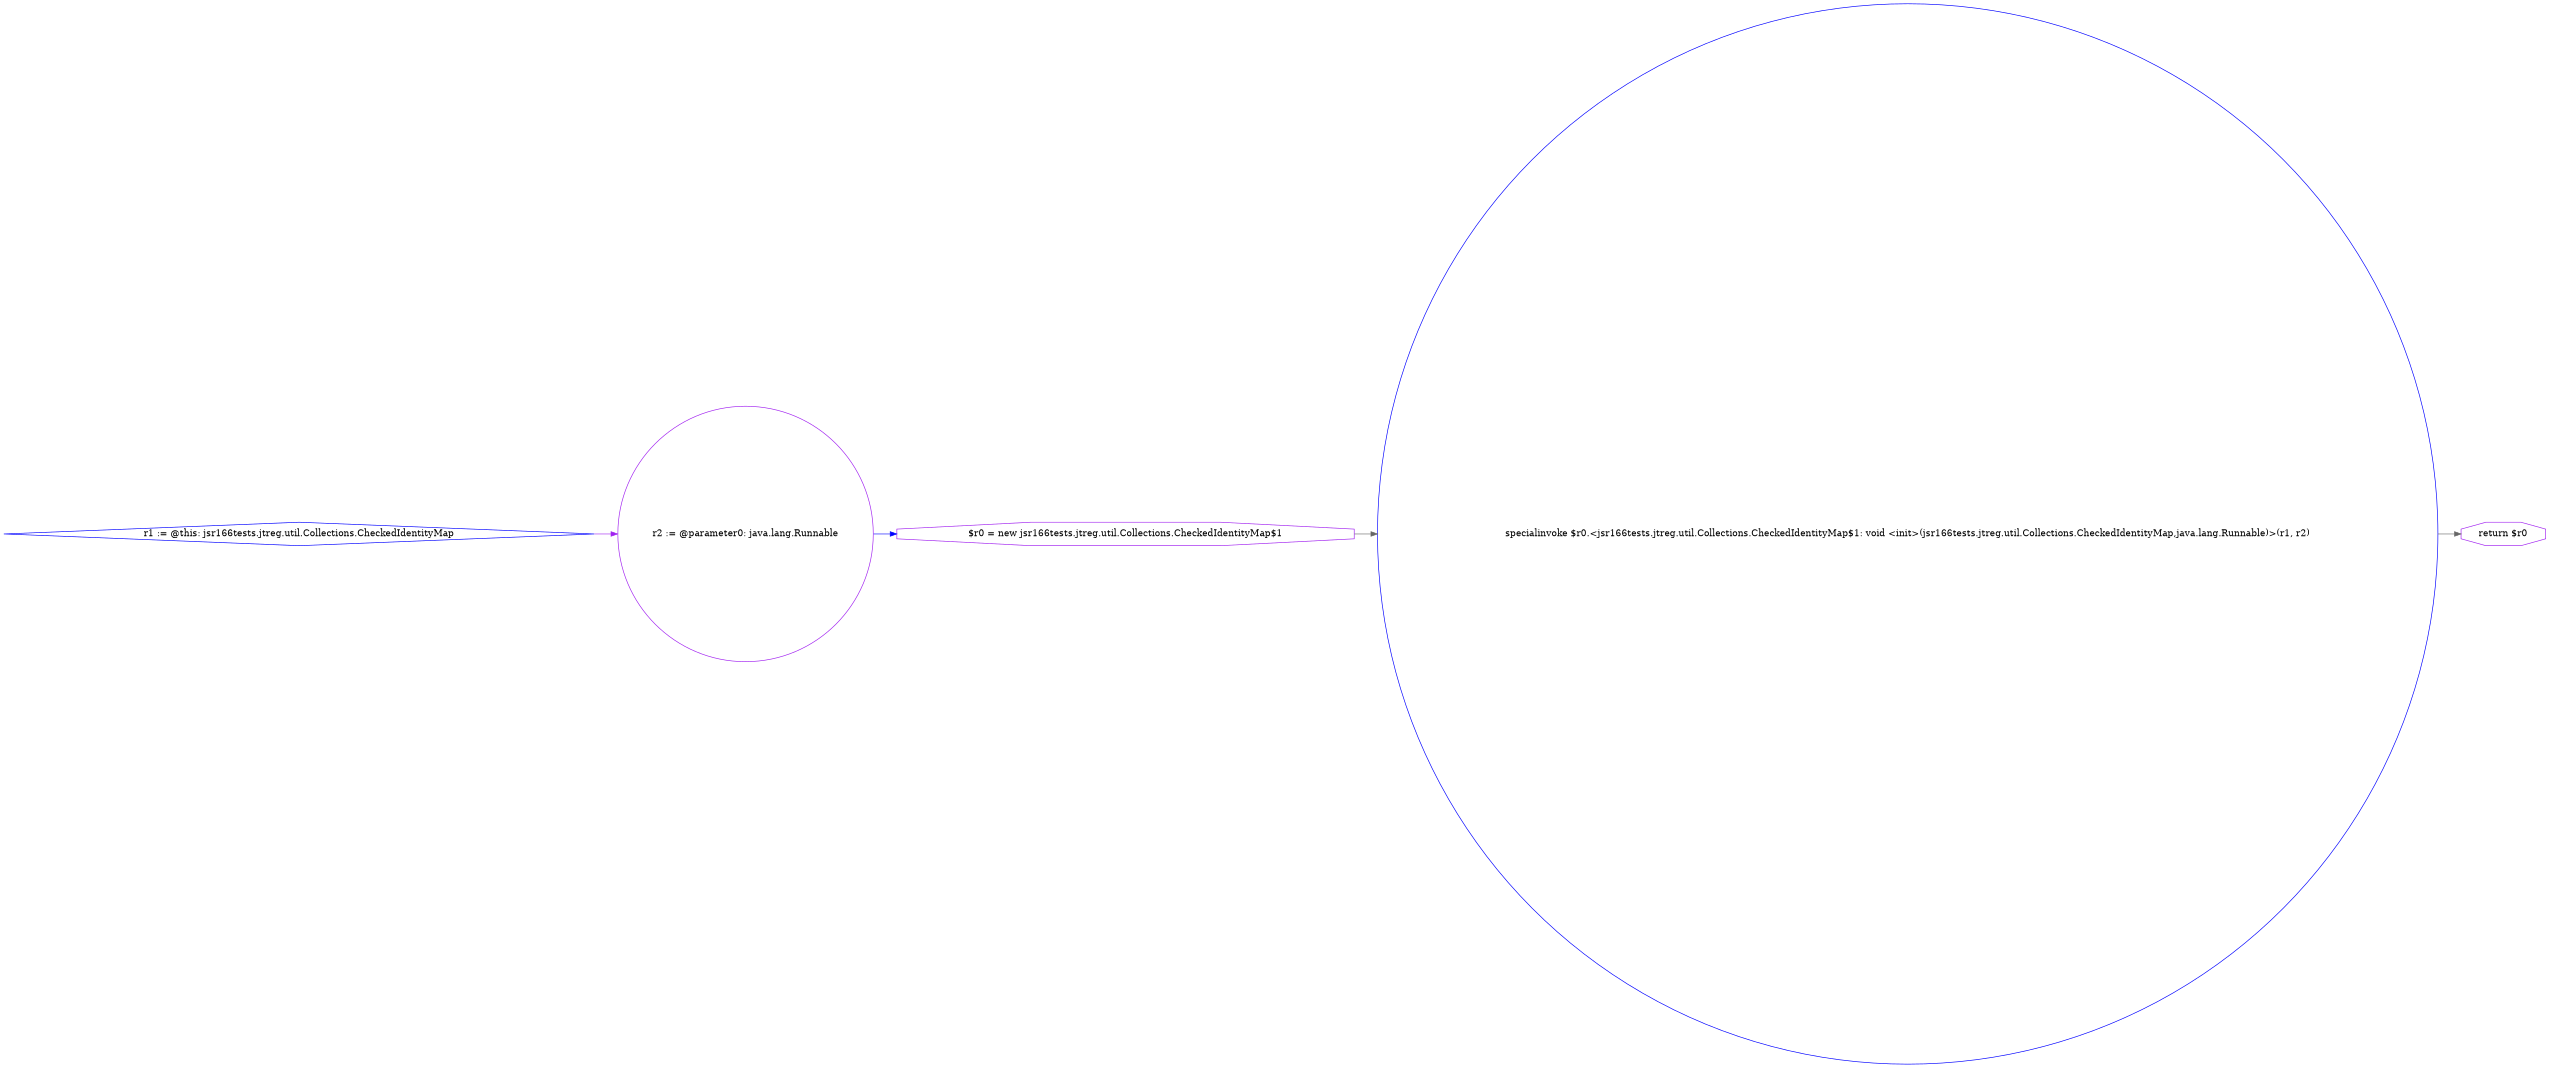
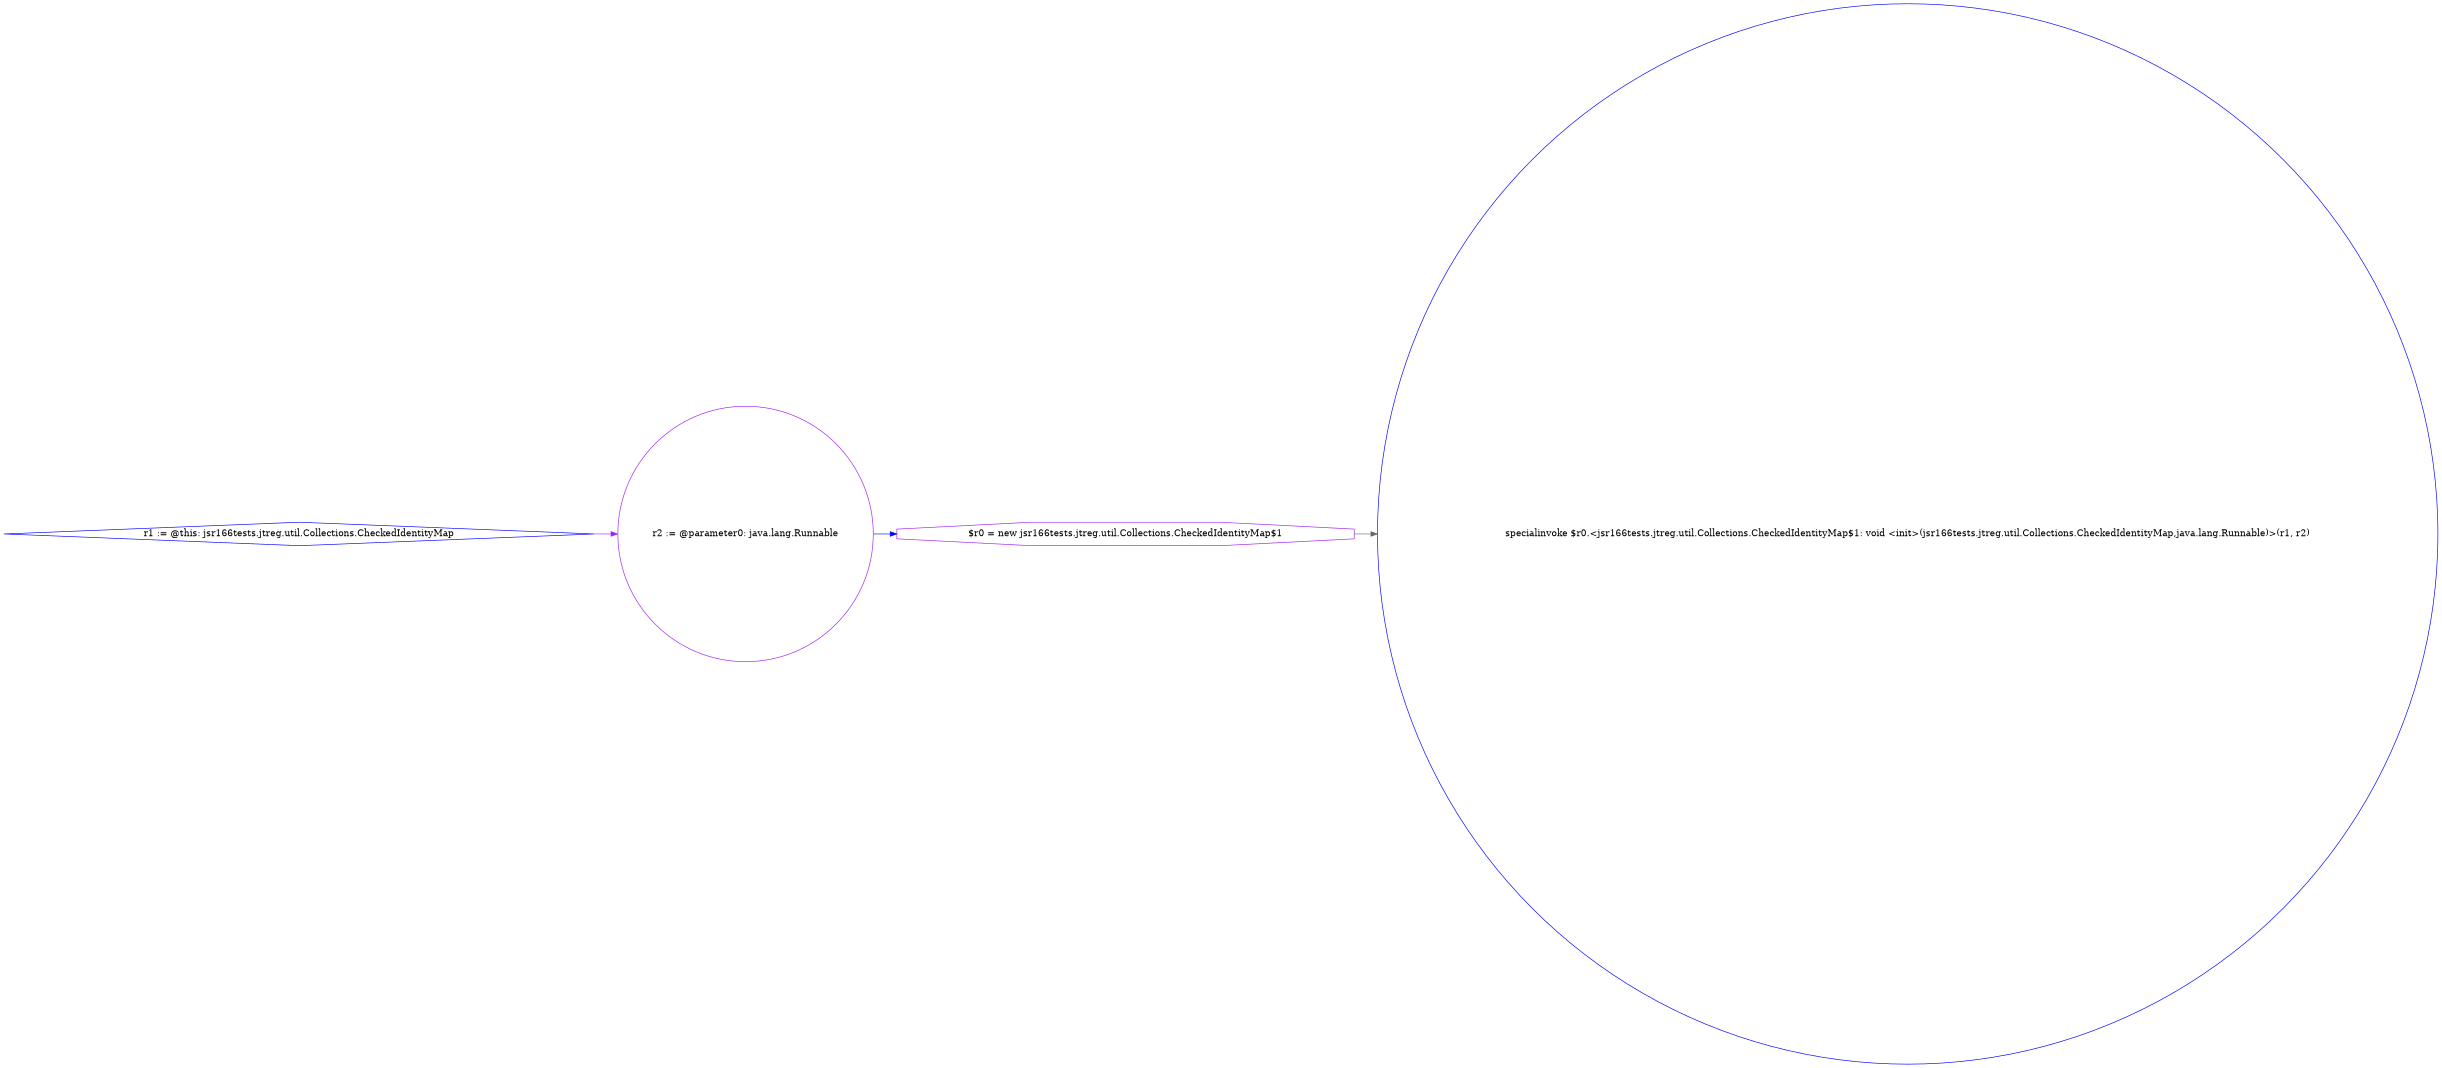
node "return $r0": removed
